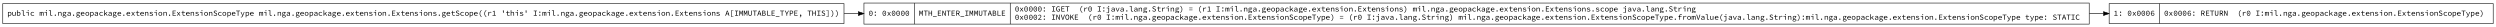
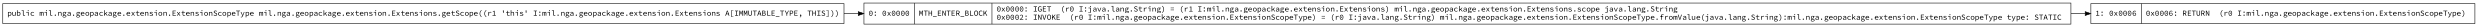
node "0: 0x0000": text "MTH_ENTER_IMMUTABLE" -> "MTH_ENTER_BLOCK"
